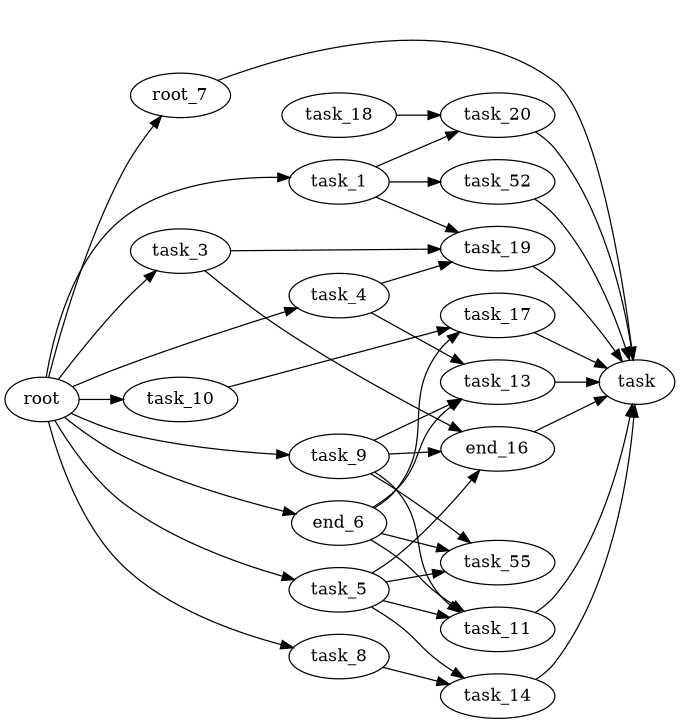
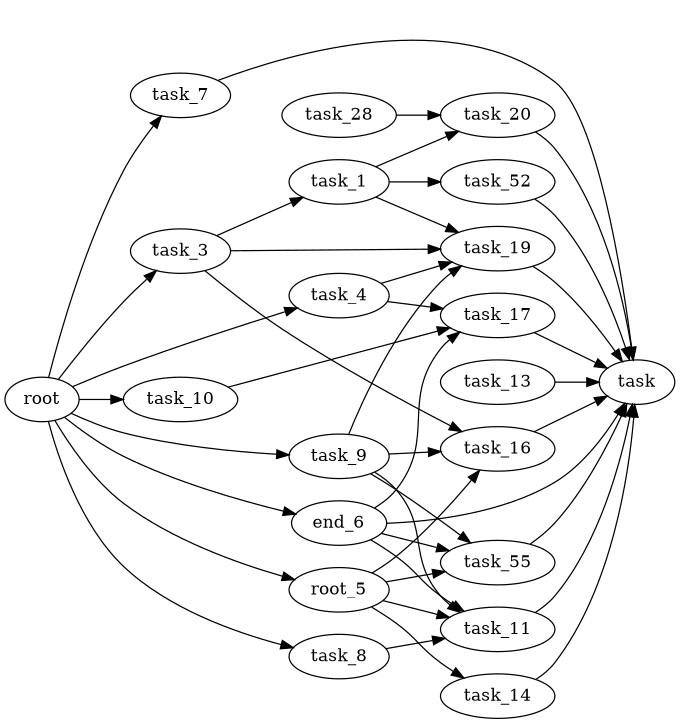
node "root_7": label "root_7" -> "task_7"
node "task_18": label "task_18" -> "task_28"
edge "root" -> "task_1": now "task_3" -> "task_1"
edge "task_4" -> "task_13": now "task_4" -> "task_17"
edge "task_9" -> "task_13": now "task_9" -> "task_19"
edge "end_6" -> "task_13": now "end_6" -> "task"
node "end_16": label "end_16" -> "task_16"
edge "task_55" -> "task": added
node "task_5": label "task_5" -> "root_5"
edge "task_8" -> "task_14": now "task_8" -> "task_11"
